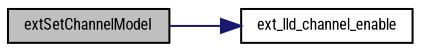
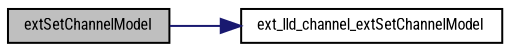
node "ext_lld_channel_enable": label "ext_lld_channel_enable" -> "ext_lld_channel_extSetChannelModeI"
